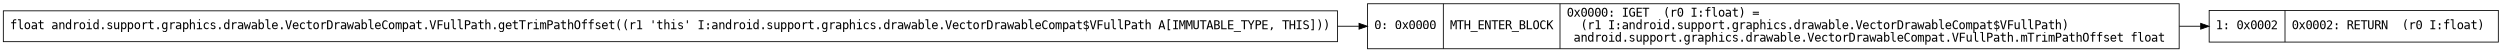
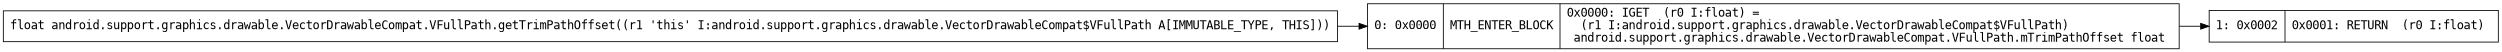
node "1: 0x0002": text "0x0002: RETURN  (r0 I:float)" -> "0x0001: RETURN  (r0 I:float)"
